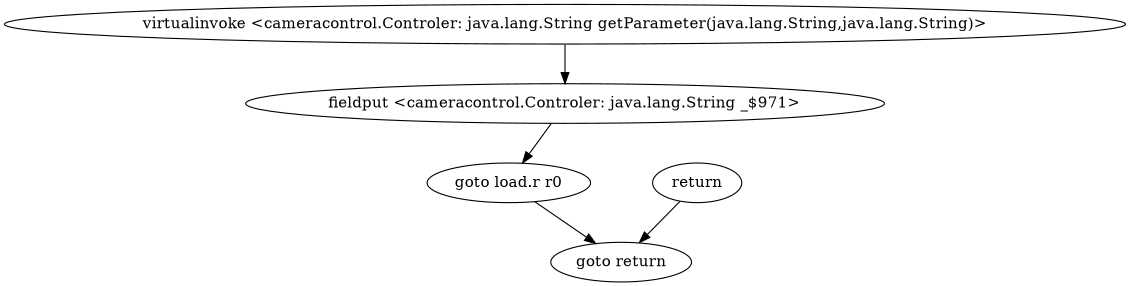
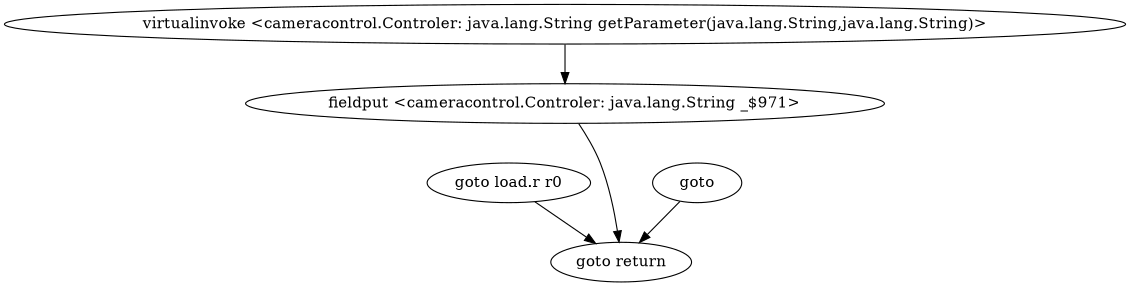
edge "fieldput <cameracontrol.Controler: java.lang.String _$971>" -> "goto load.r r0": now "fieldput <cameracontrol.Controler: java.lang.String _$971>" -> "goto return"
node "return": label "return" -> "goto"
